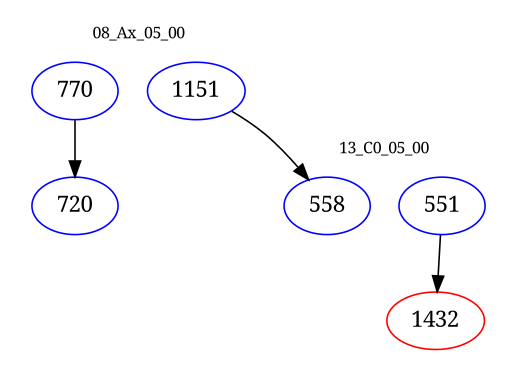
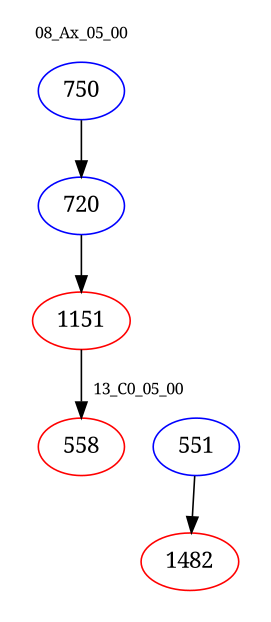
node "770": label "770" -> "750"
node "1151": color blue -> red
node "558": color blue -> red
edge "720" -> "1151": added
node "1432": label "1432" -> "1482"
